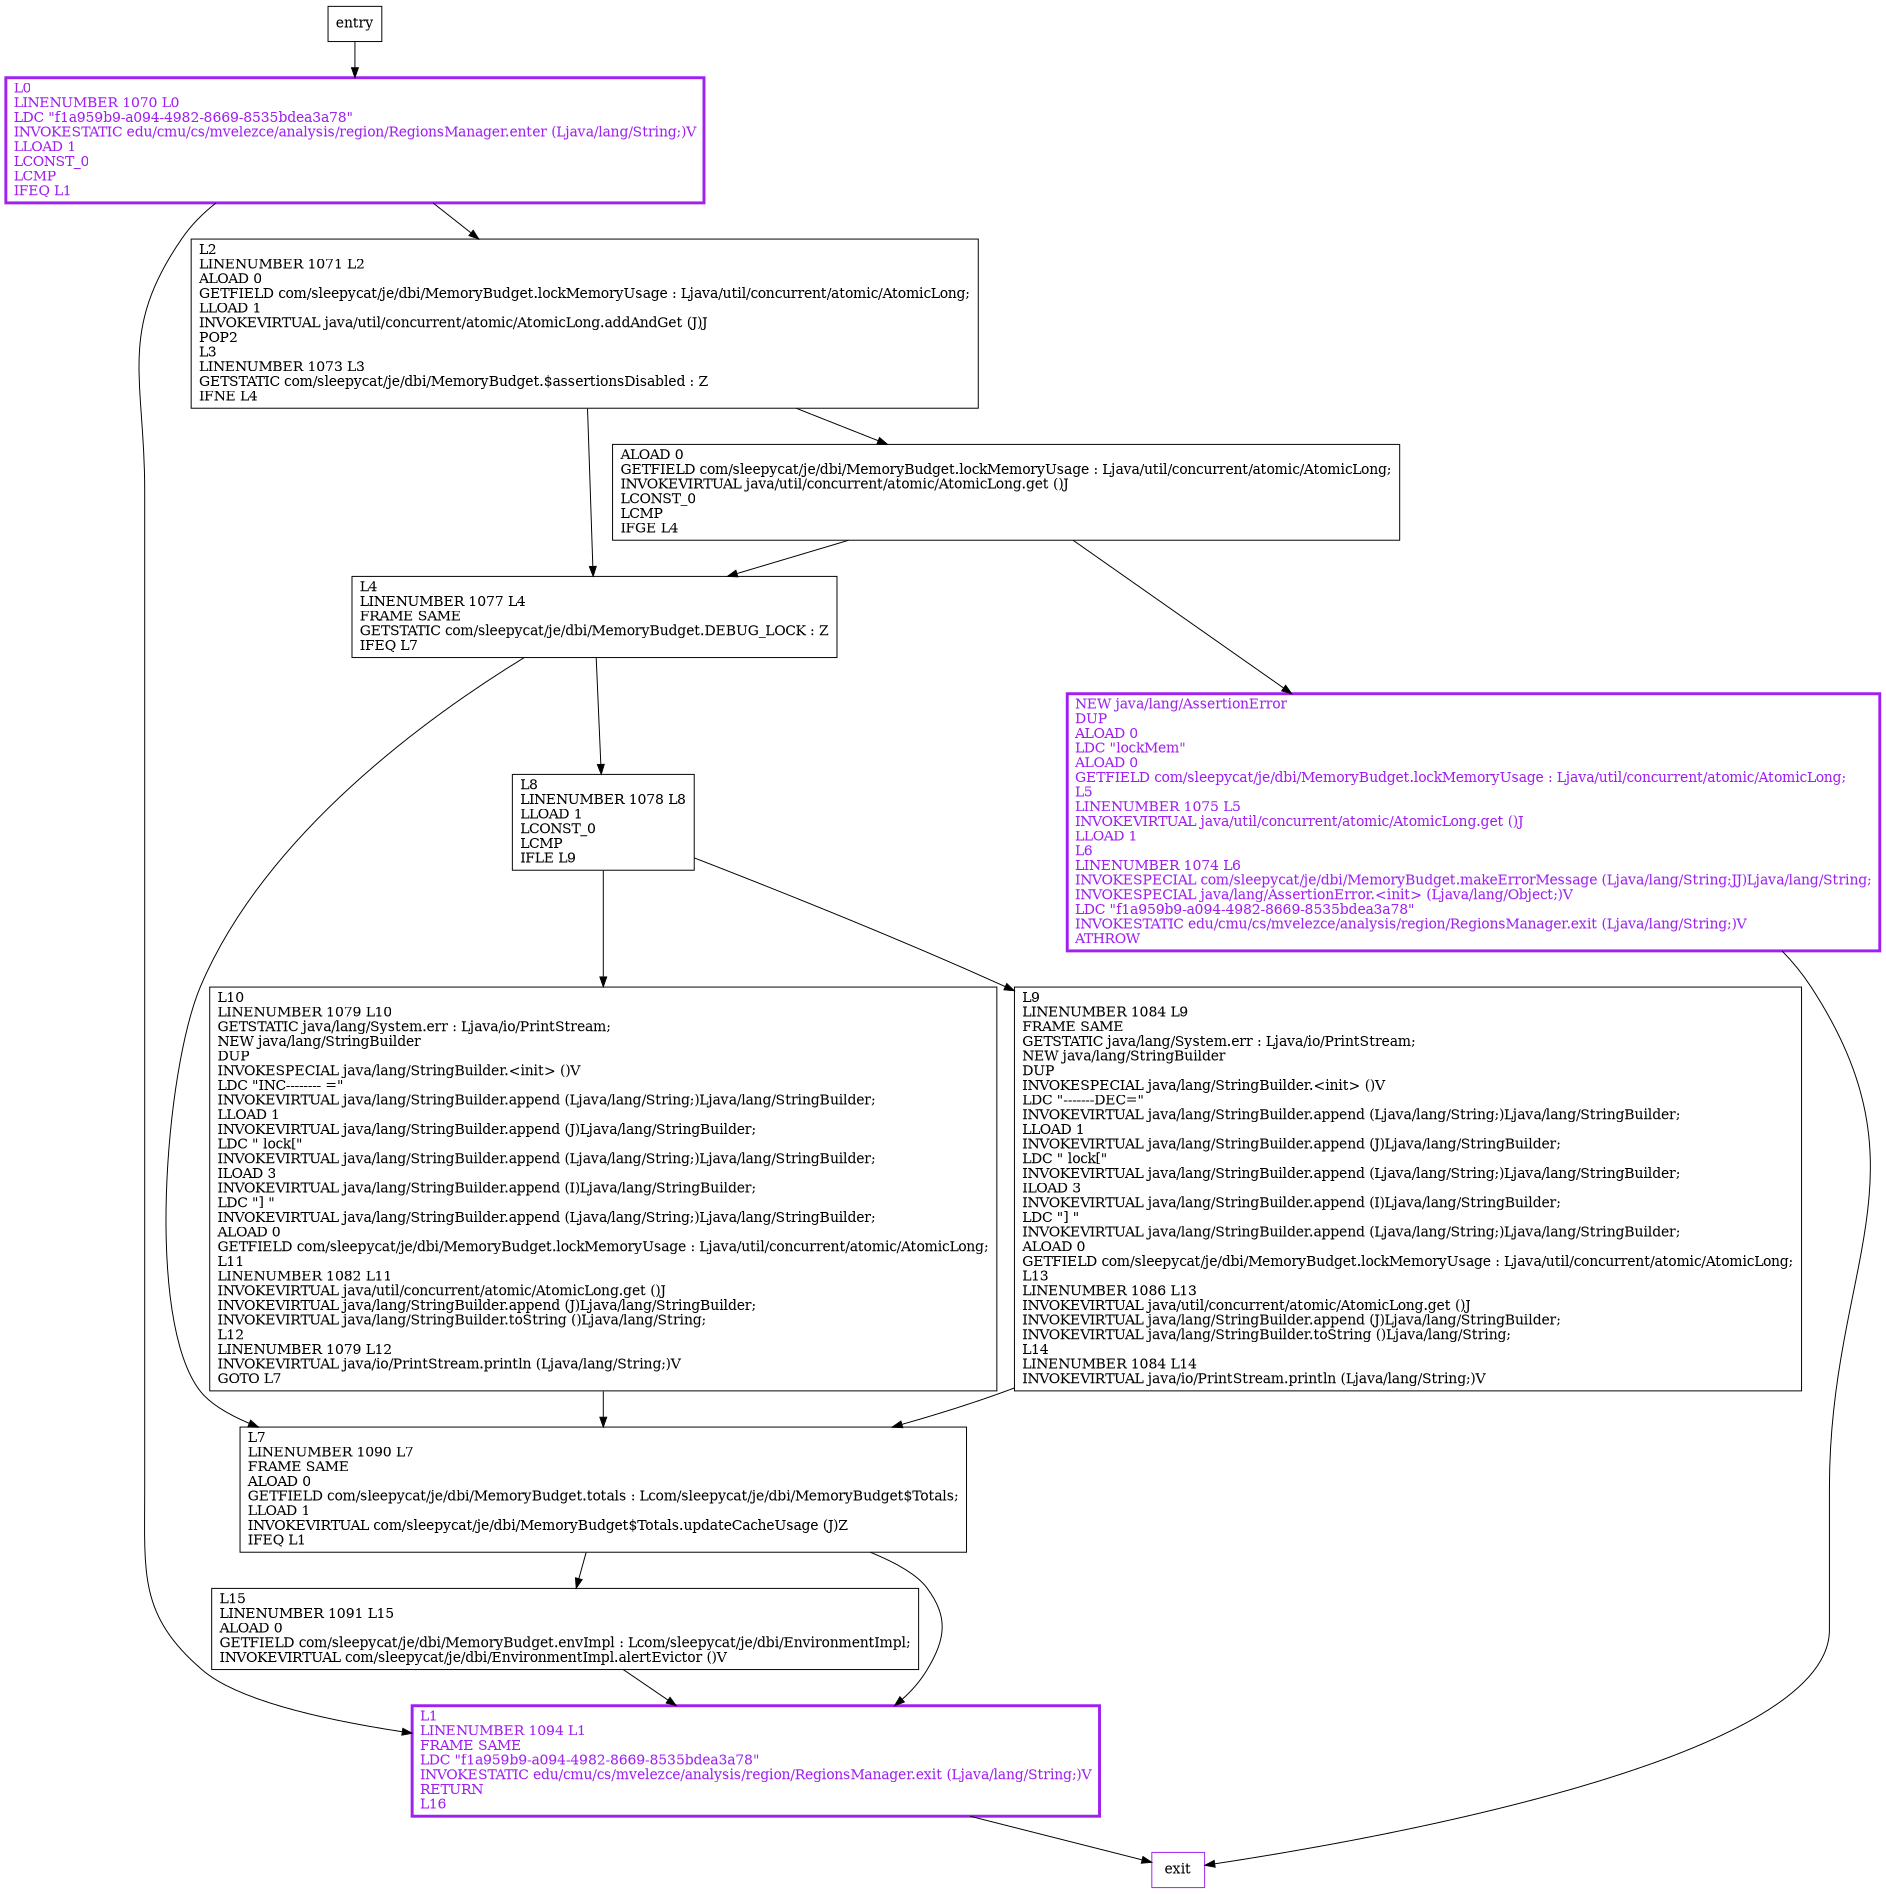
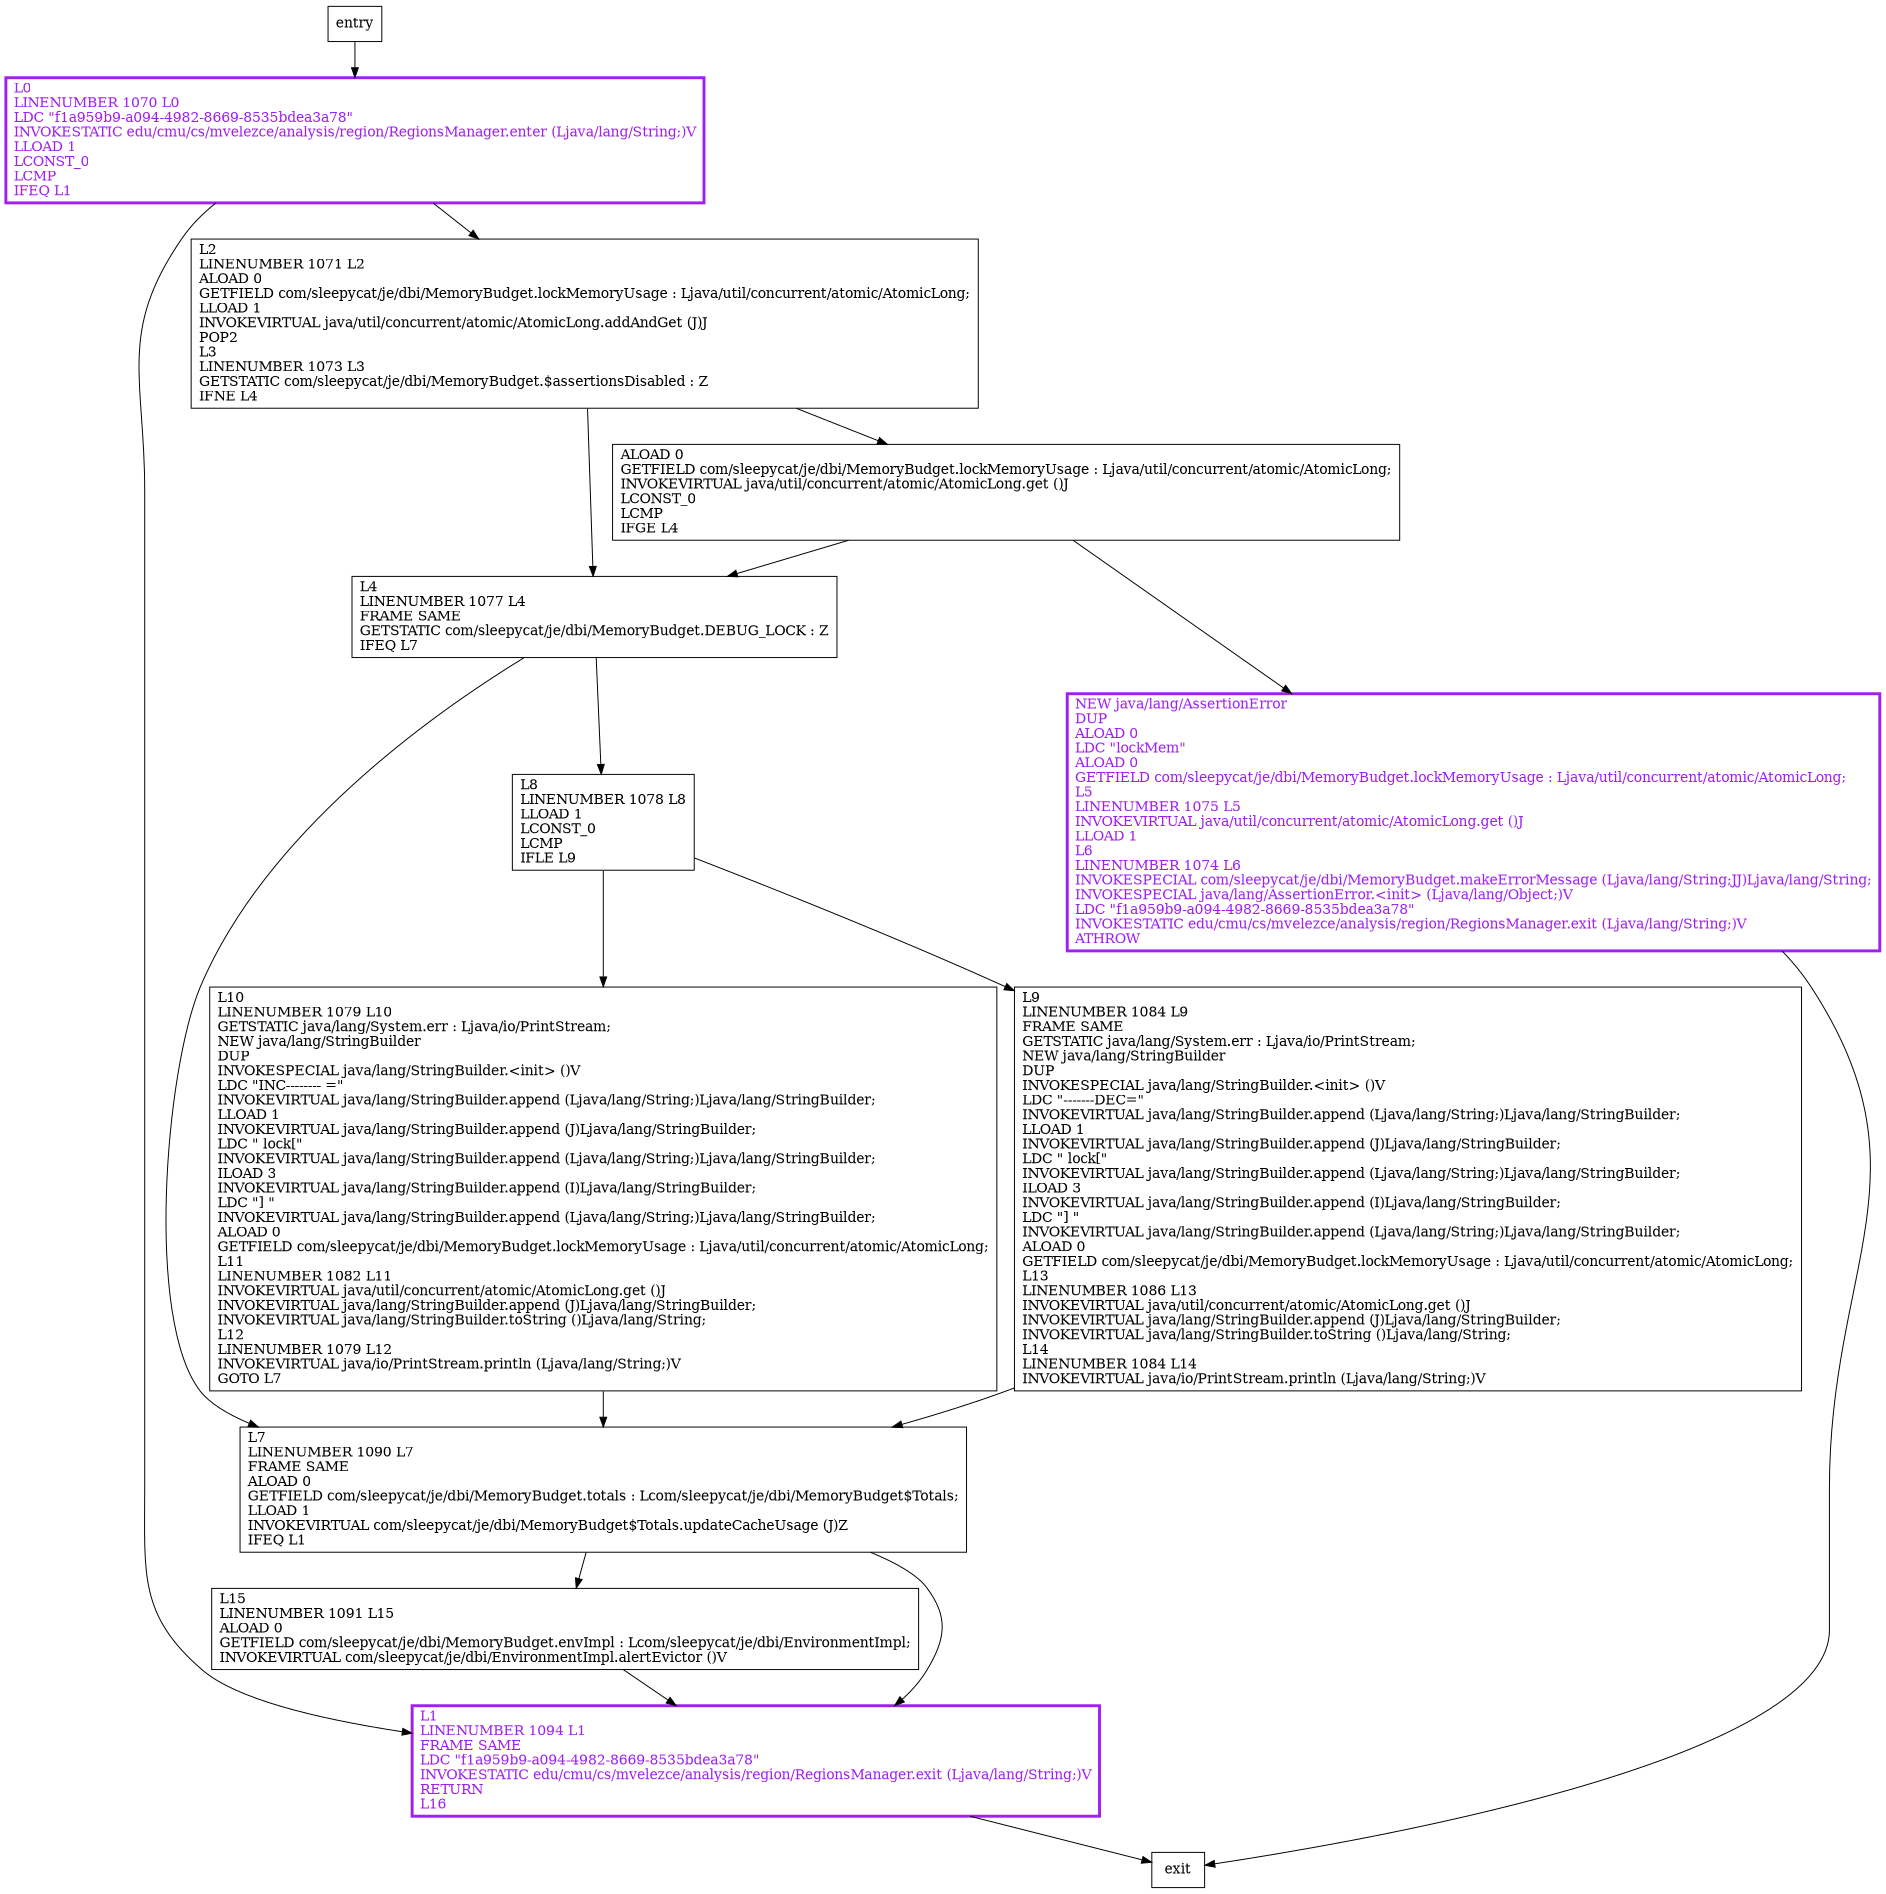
node "exit": color purple -> black
